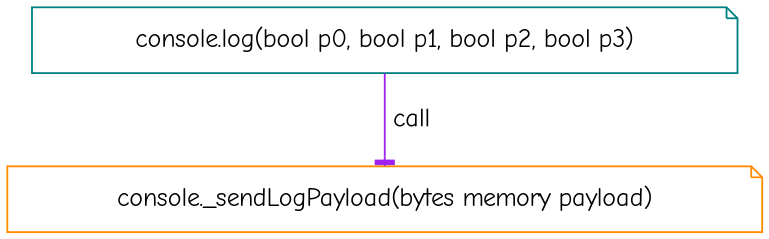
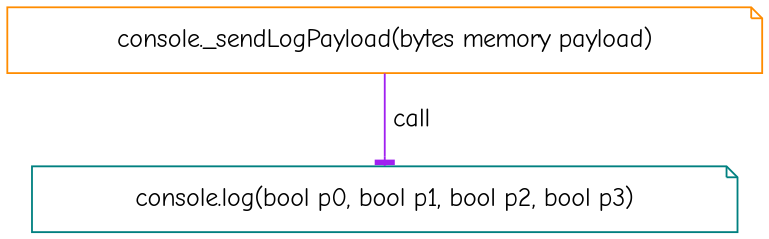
edge "console.log(bool p0, bool p1, bool p2, bool p3)" -> "console._sendLogPayload(bytes memory payload)": reversed
